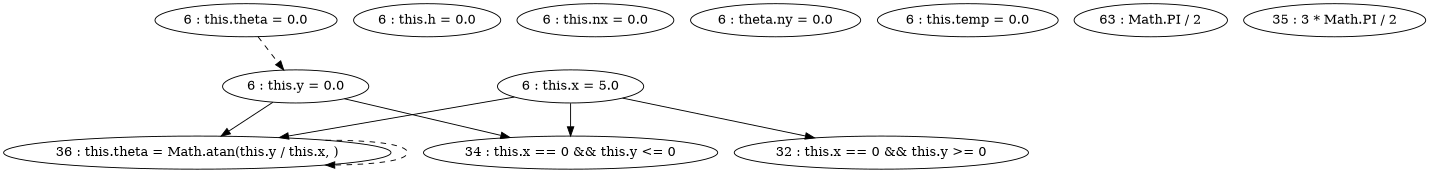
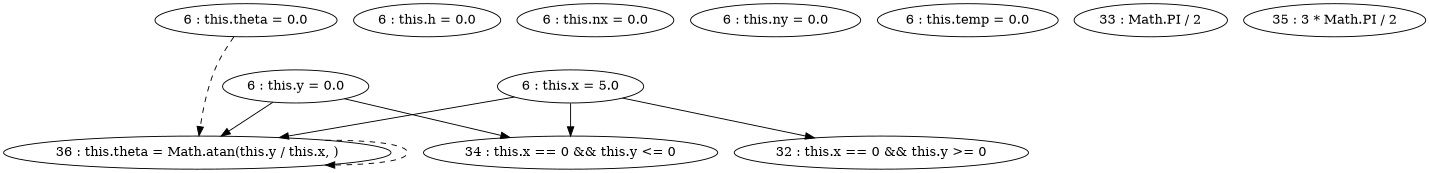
node "6 : theta.ny = 0.0": label "6 : theta.ny = 0.0" -> "6 : this.ny = 0.0"
node "63 : Math.PI / 2": label "63 : Math.PI / 2" -> "33 : Math.PI / 2"
edge "6 : this.theta = 0.0" -> "6 : this.y = 0.0": now "6 : this.theta = 0.0" -> "36 : this.theta = Math.atan(this.y / this.x, )"
